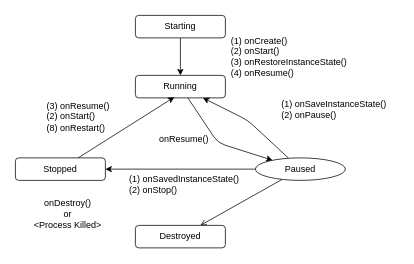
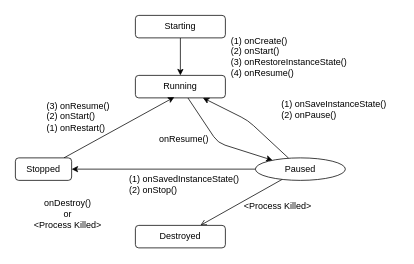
node "(3) onResume() (2) onStart() (8) onRestart()": label "(3) onResume() (2) onStart() (8) onRestart()" -> "(3) onResume() (2) onStart() (1) onRestart()"
node "Stopped": size 90x23 -> 56x23
node "<Process Killed>": added
